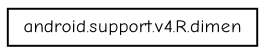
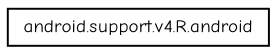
node "android.support.v4.R.dimen": label "android.support.v4.R.dimen" -> "android.support.v4.R.android"
